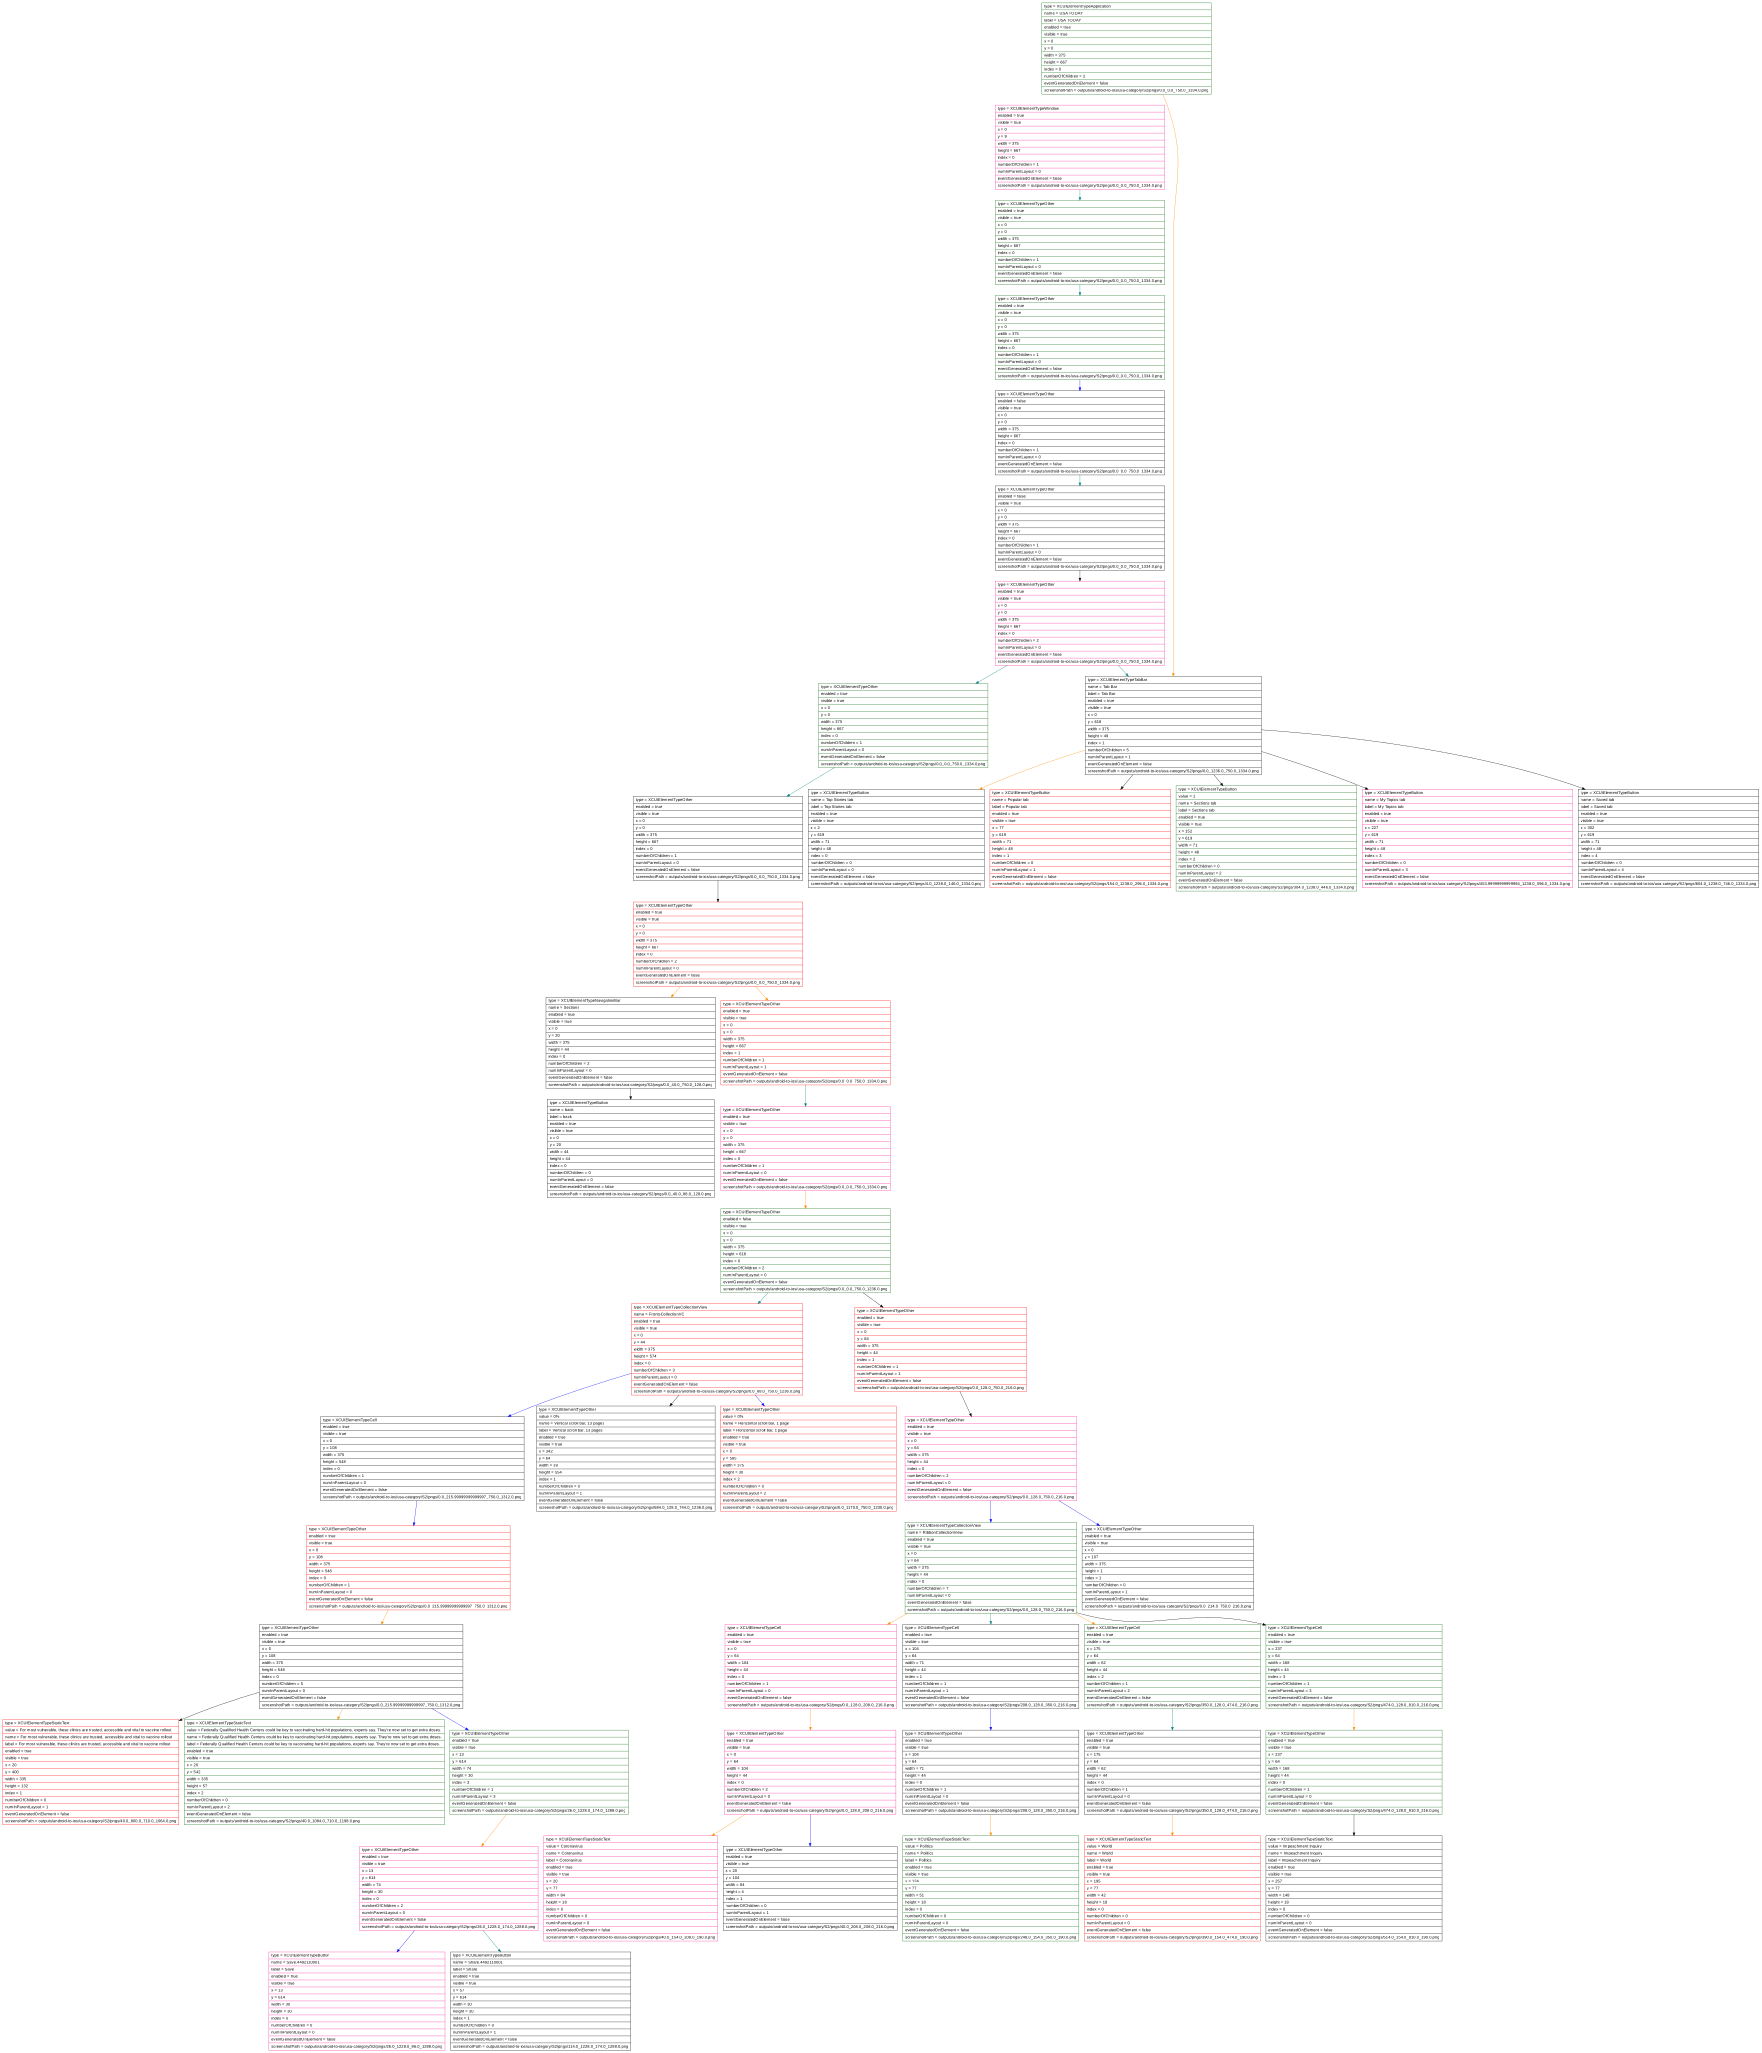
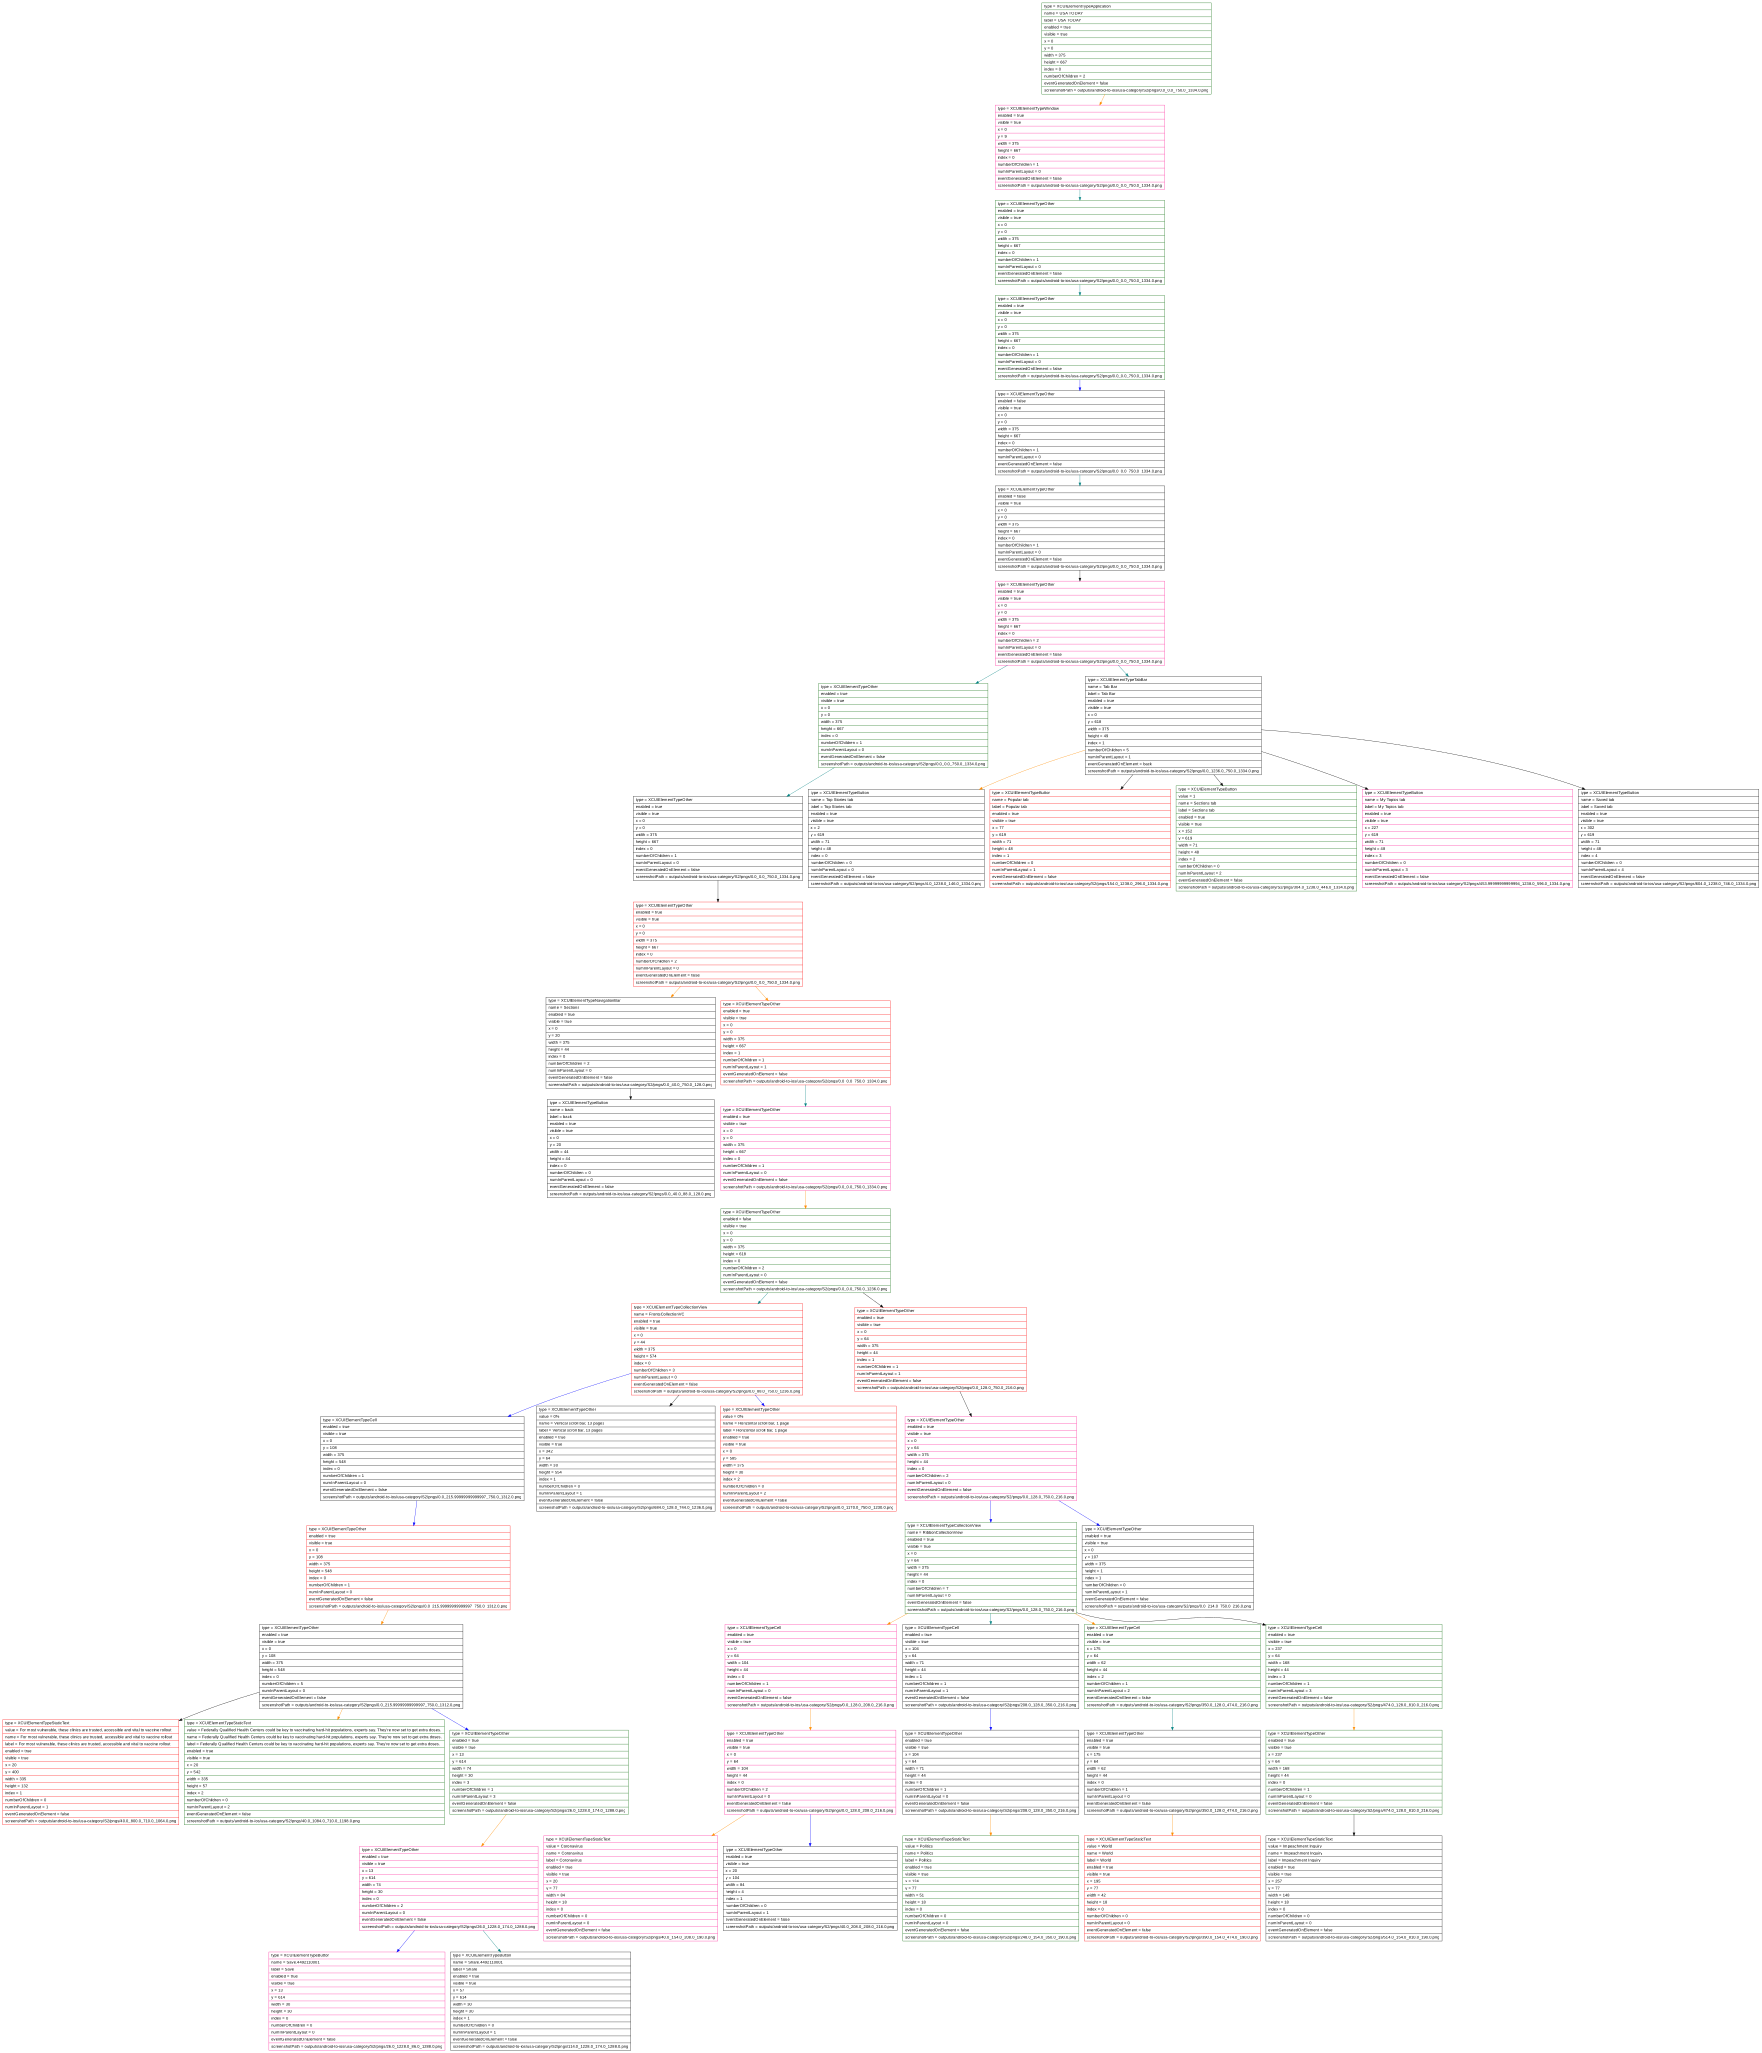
edge "type = XCUIElementTypeApplication" -> "type = XCUIElementTypeTabBar": now "type = XCUIElementTypeApplication" -> "type = XCUIElementTypeWindow"
node "type = XCUIElementTypeTabBar": text "eventGeneratedOnElement = false" -> "eventGeneratedOnElement = back"
